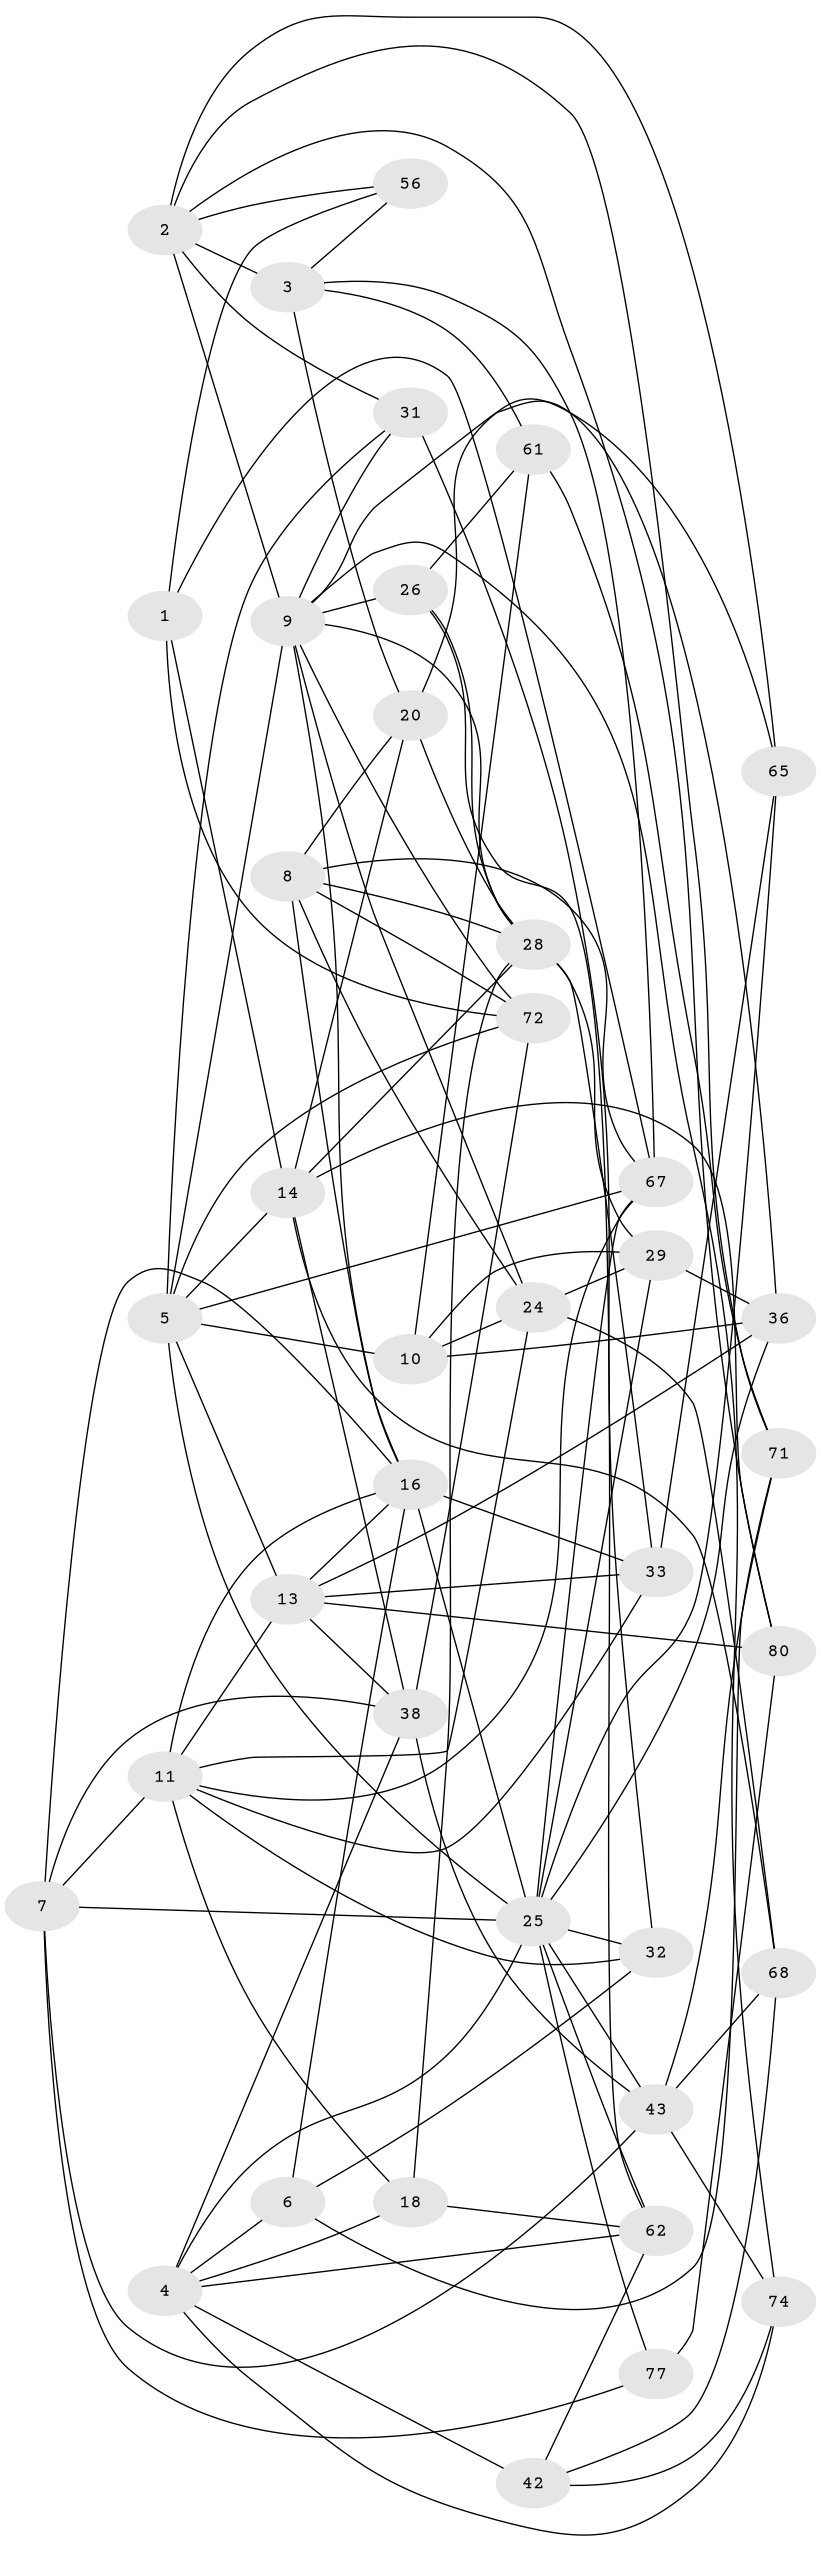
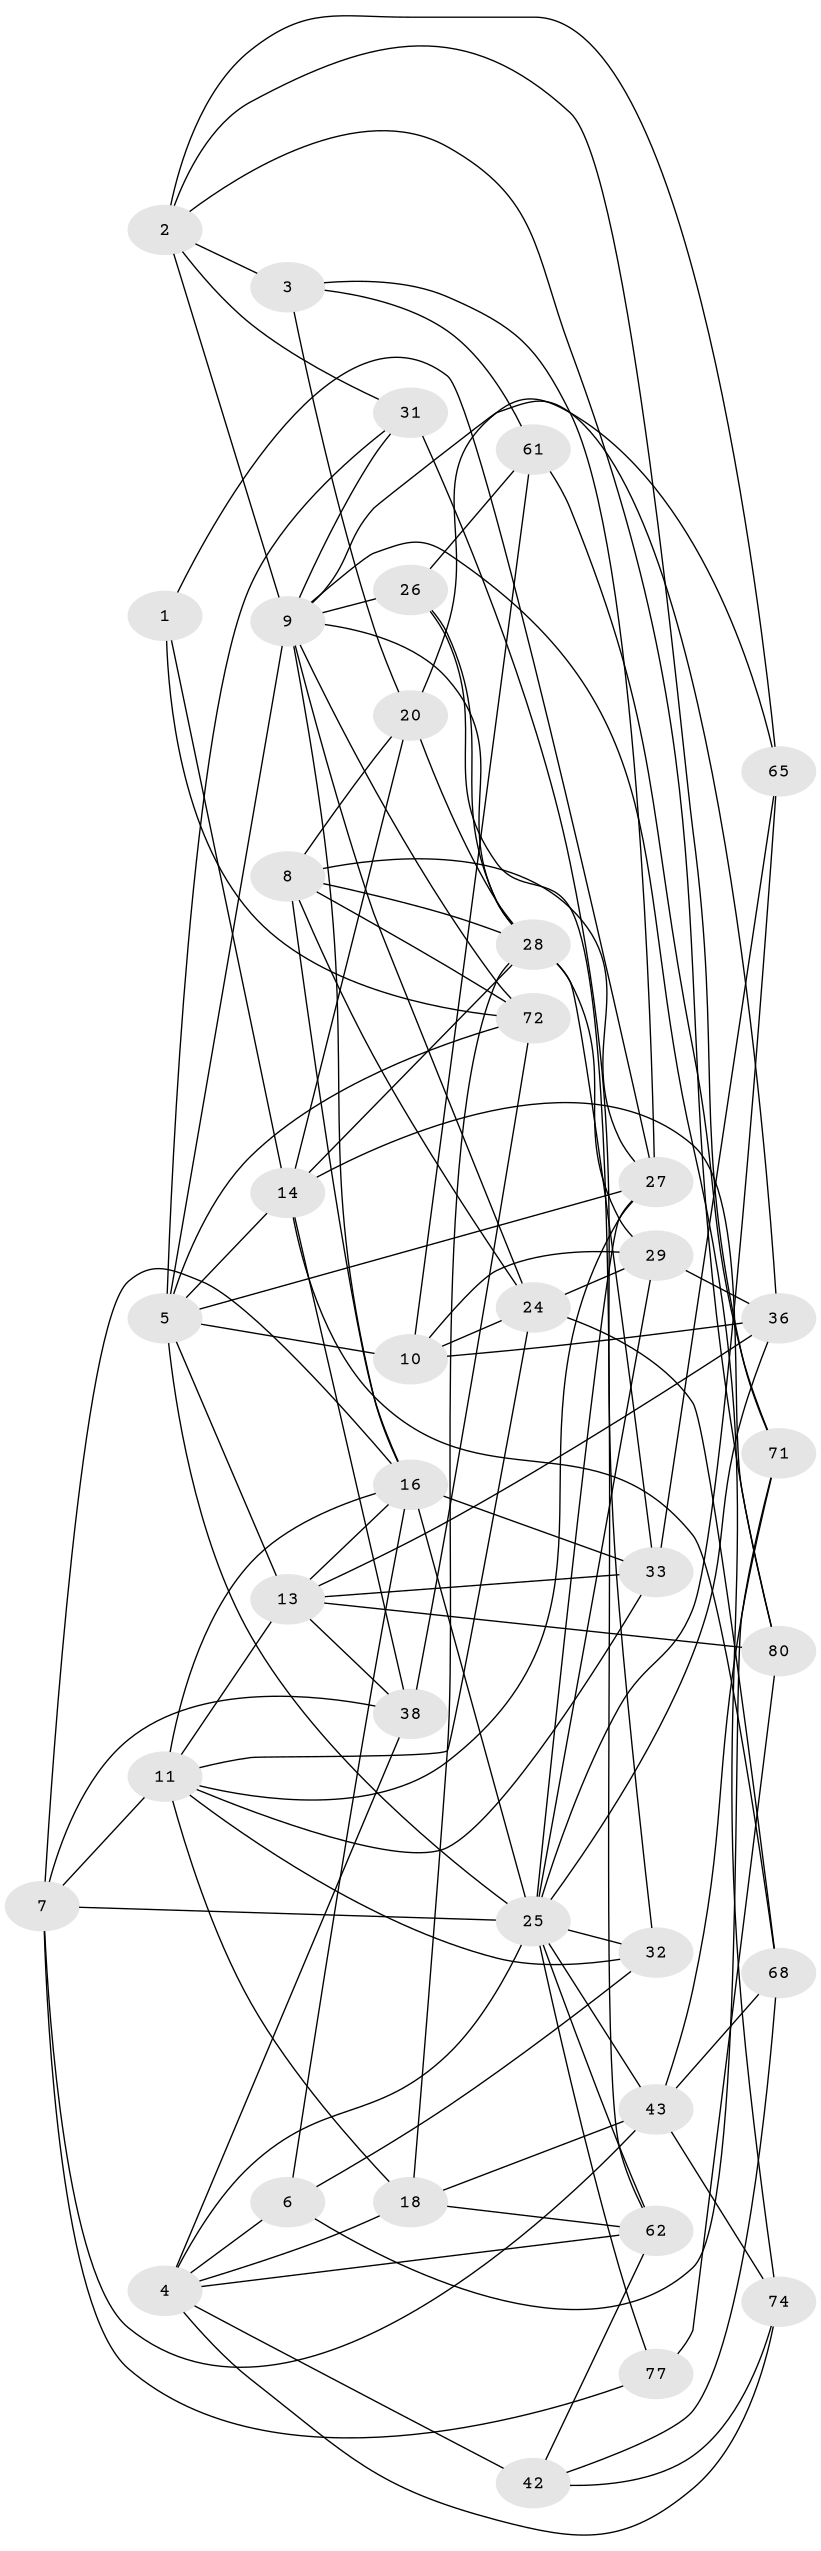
node "56": removed
node "67": label "67" -> "27"
edge "38" -- "43": now "18" -- "43"
